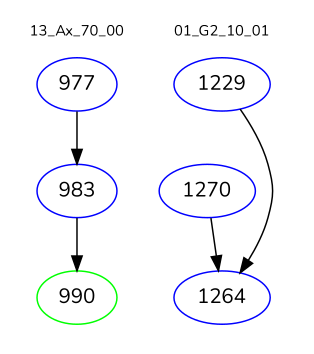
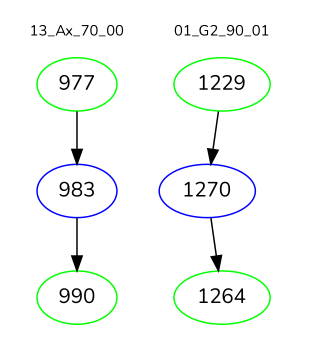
cluster "01_G2_10_01": label "01_G2_10_01" -> "01_G2_90_01"
node "977": color blue -> green
node "1229": color blue -> green
edge "1229" -> "1264": now "1229" -> "1270"
node "1264": color blue -> green
